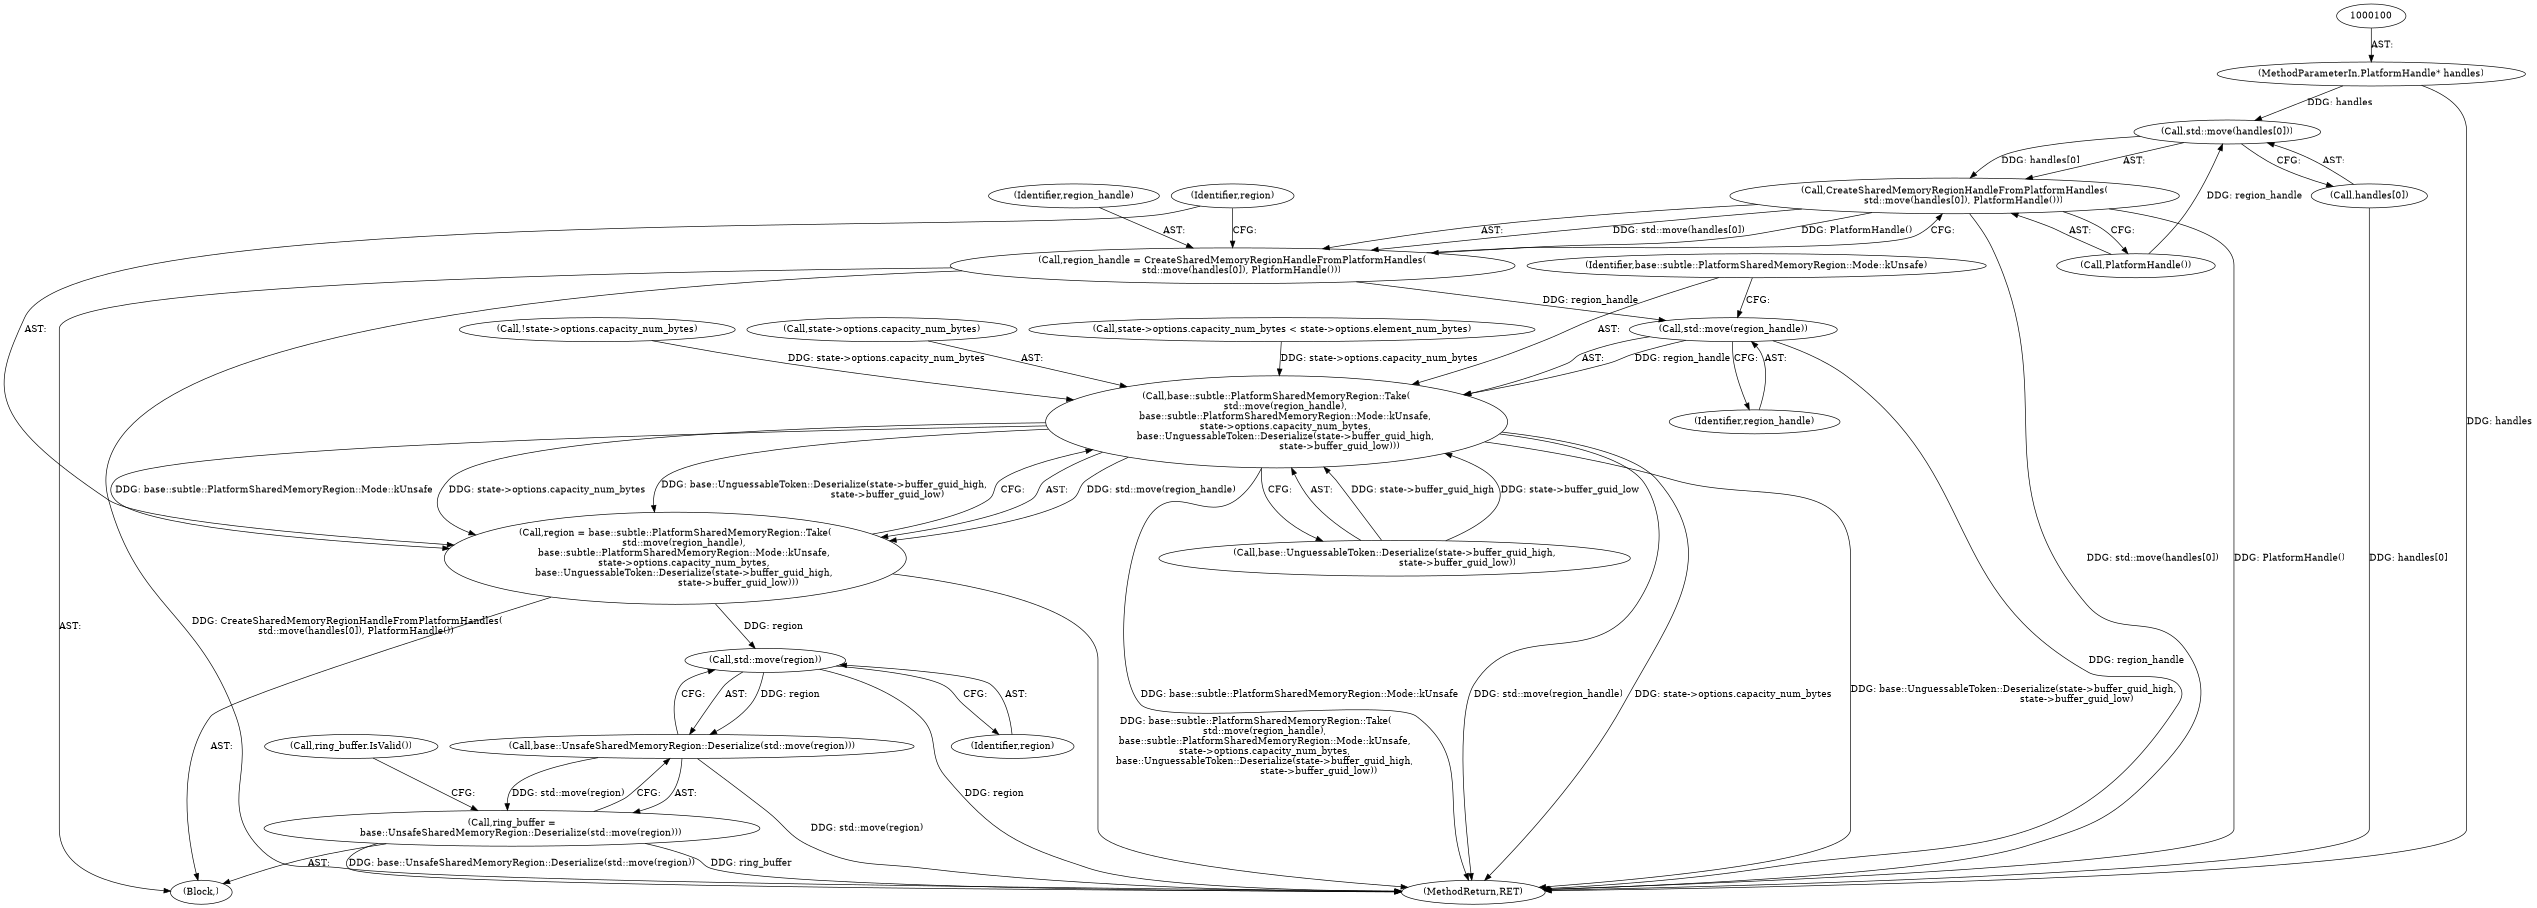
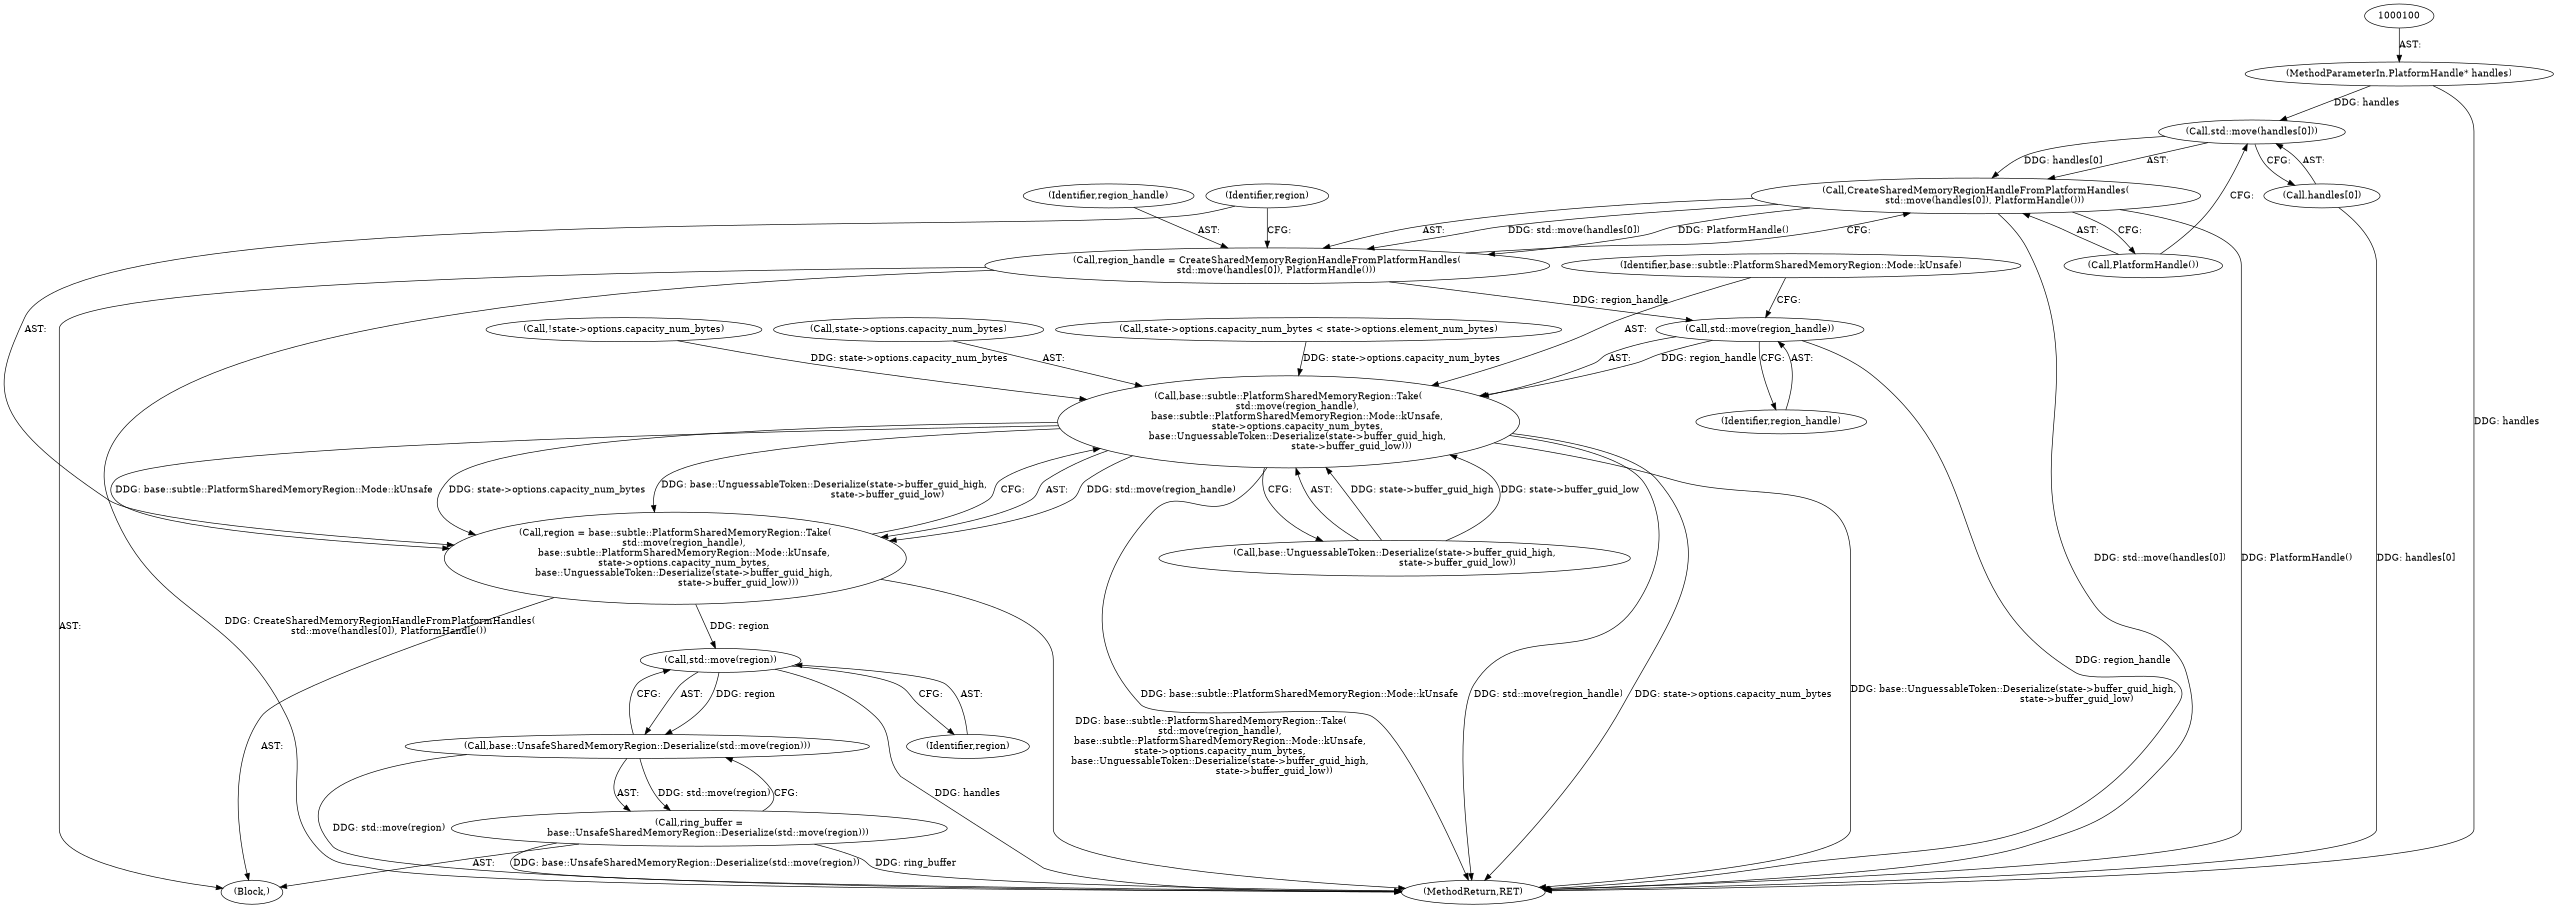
edge "(Call,PlatformHandle())" -> "(Call,std::move(handles[0]))": label "DDG: region_handle" -> "CFG: "
node "(Call,ring_buffer.IsValid())": removed
edge "(Call,std::move(region))" -> "(MethodReturn,RET)": label "DDG: region" -> "DDG: handles"
